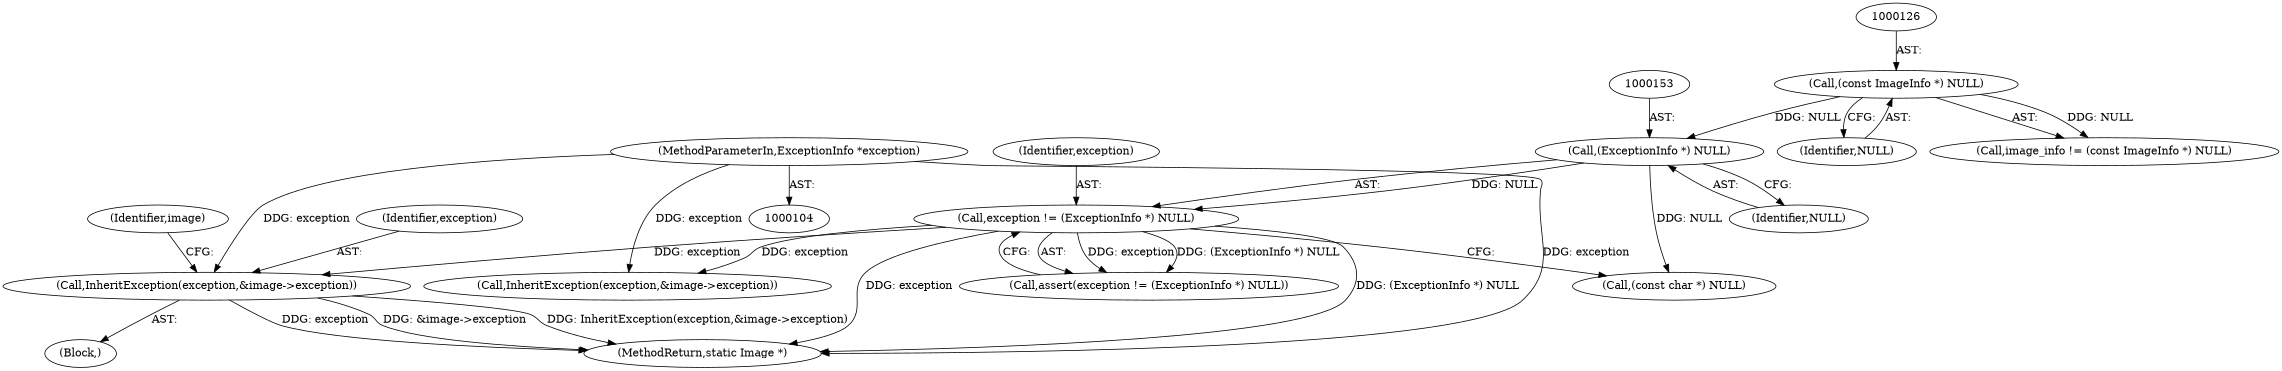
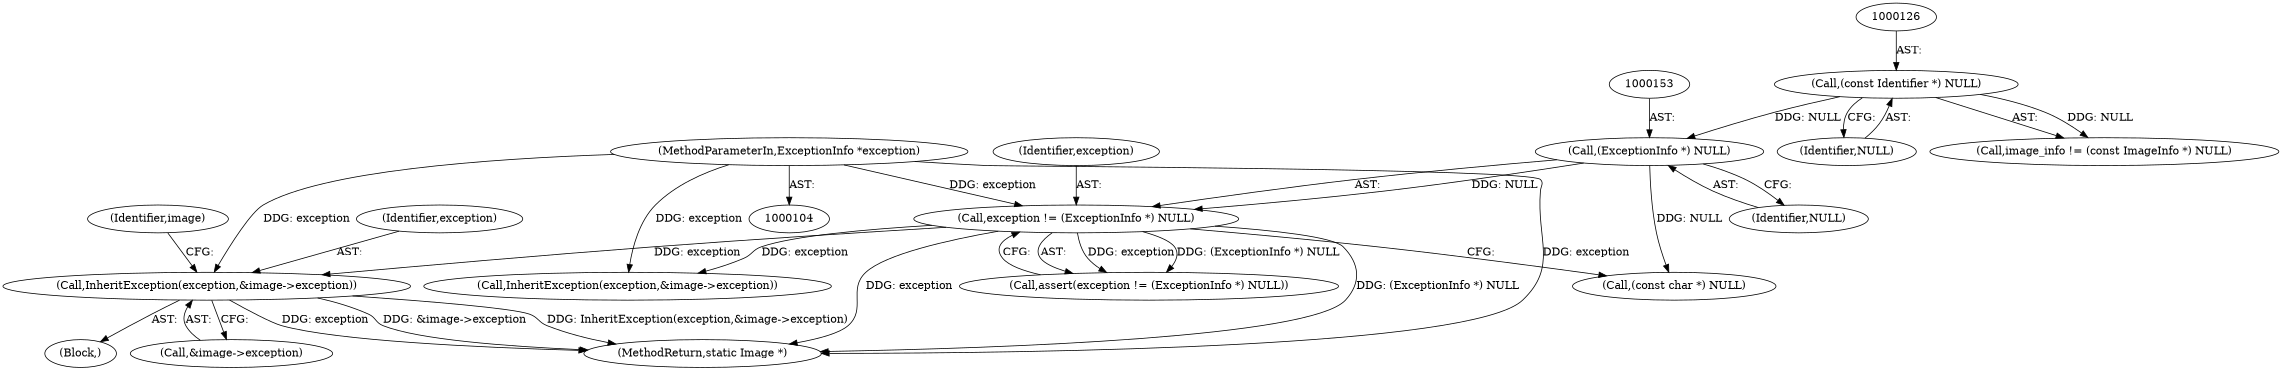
node "(Call,(const ImageInfo *) NULL)": label "(Call,(const ImageInfo *) NULL)" -> "(Call,(const Identifier *) NULL)"
edge "(MethodParameterIn,ExceptionInfo *exception)" -> "(Call,exception != (ExceptionInfo *) NULL)": added, label "DDG: exception"
node "(Call,&image->exception)": added
